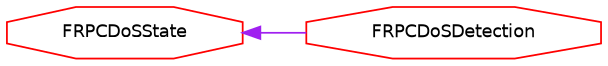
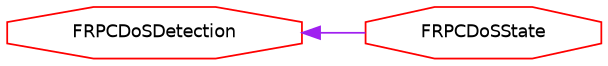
edge "FRPCDoSDetection" -> "FRPCDoSState": reversed
